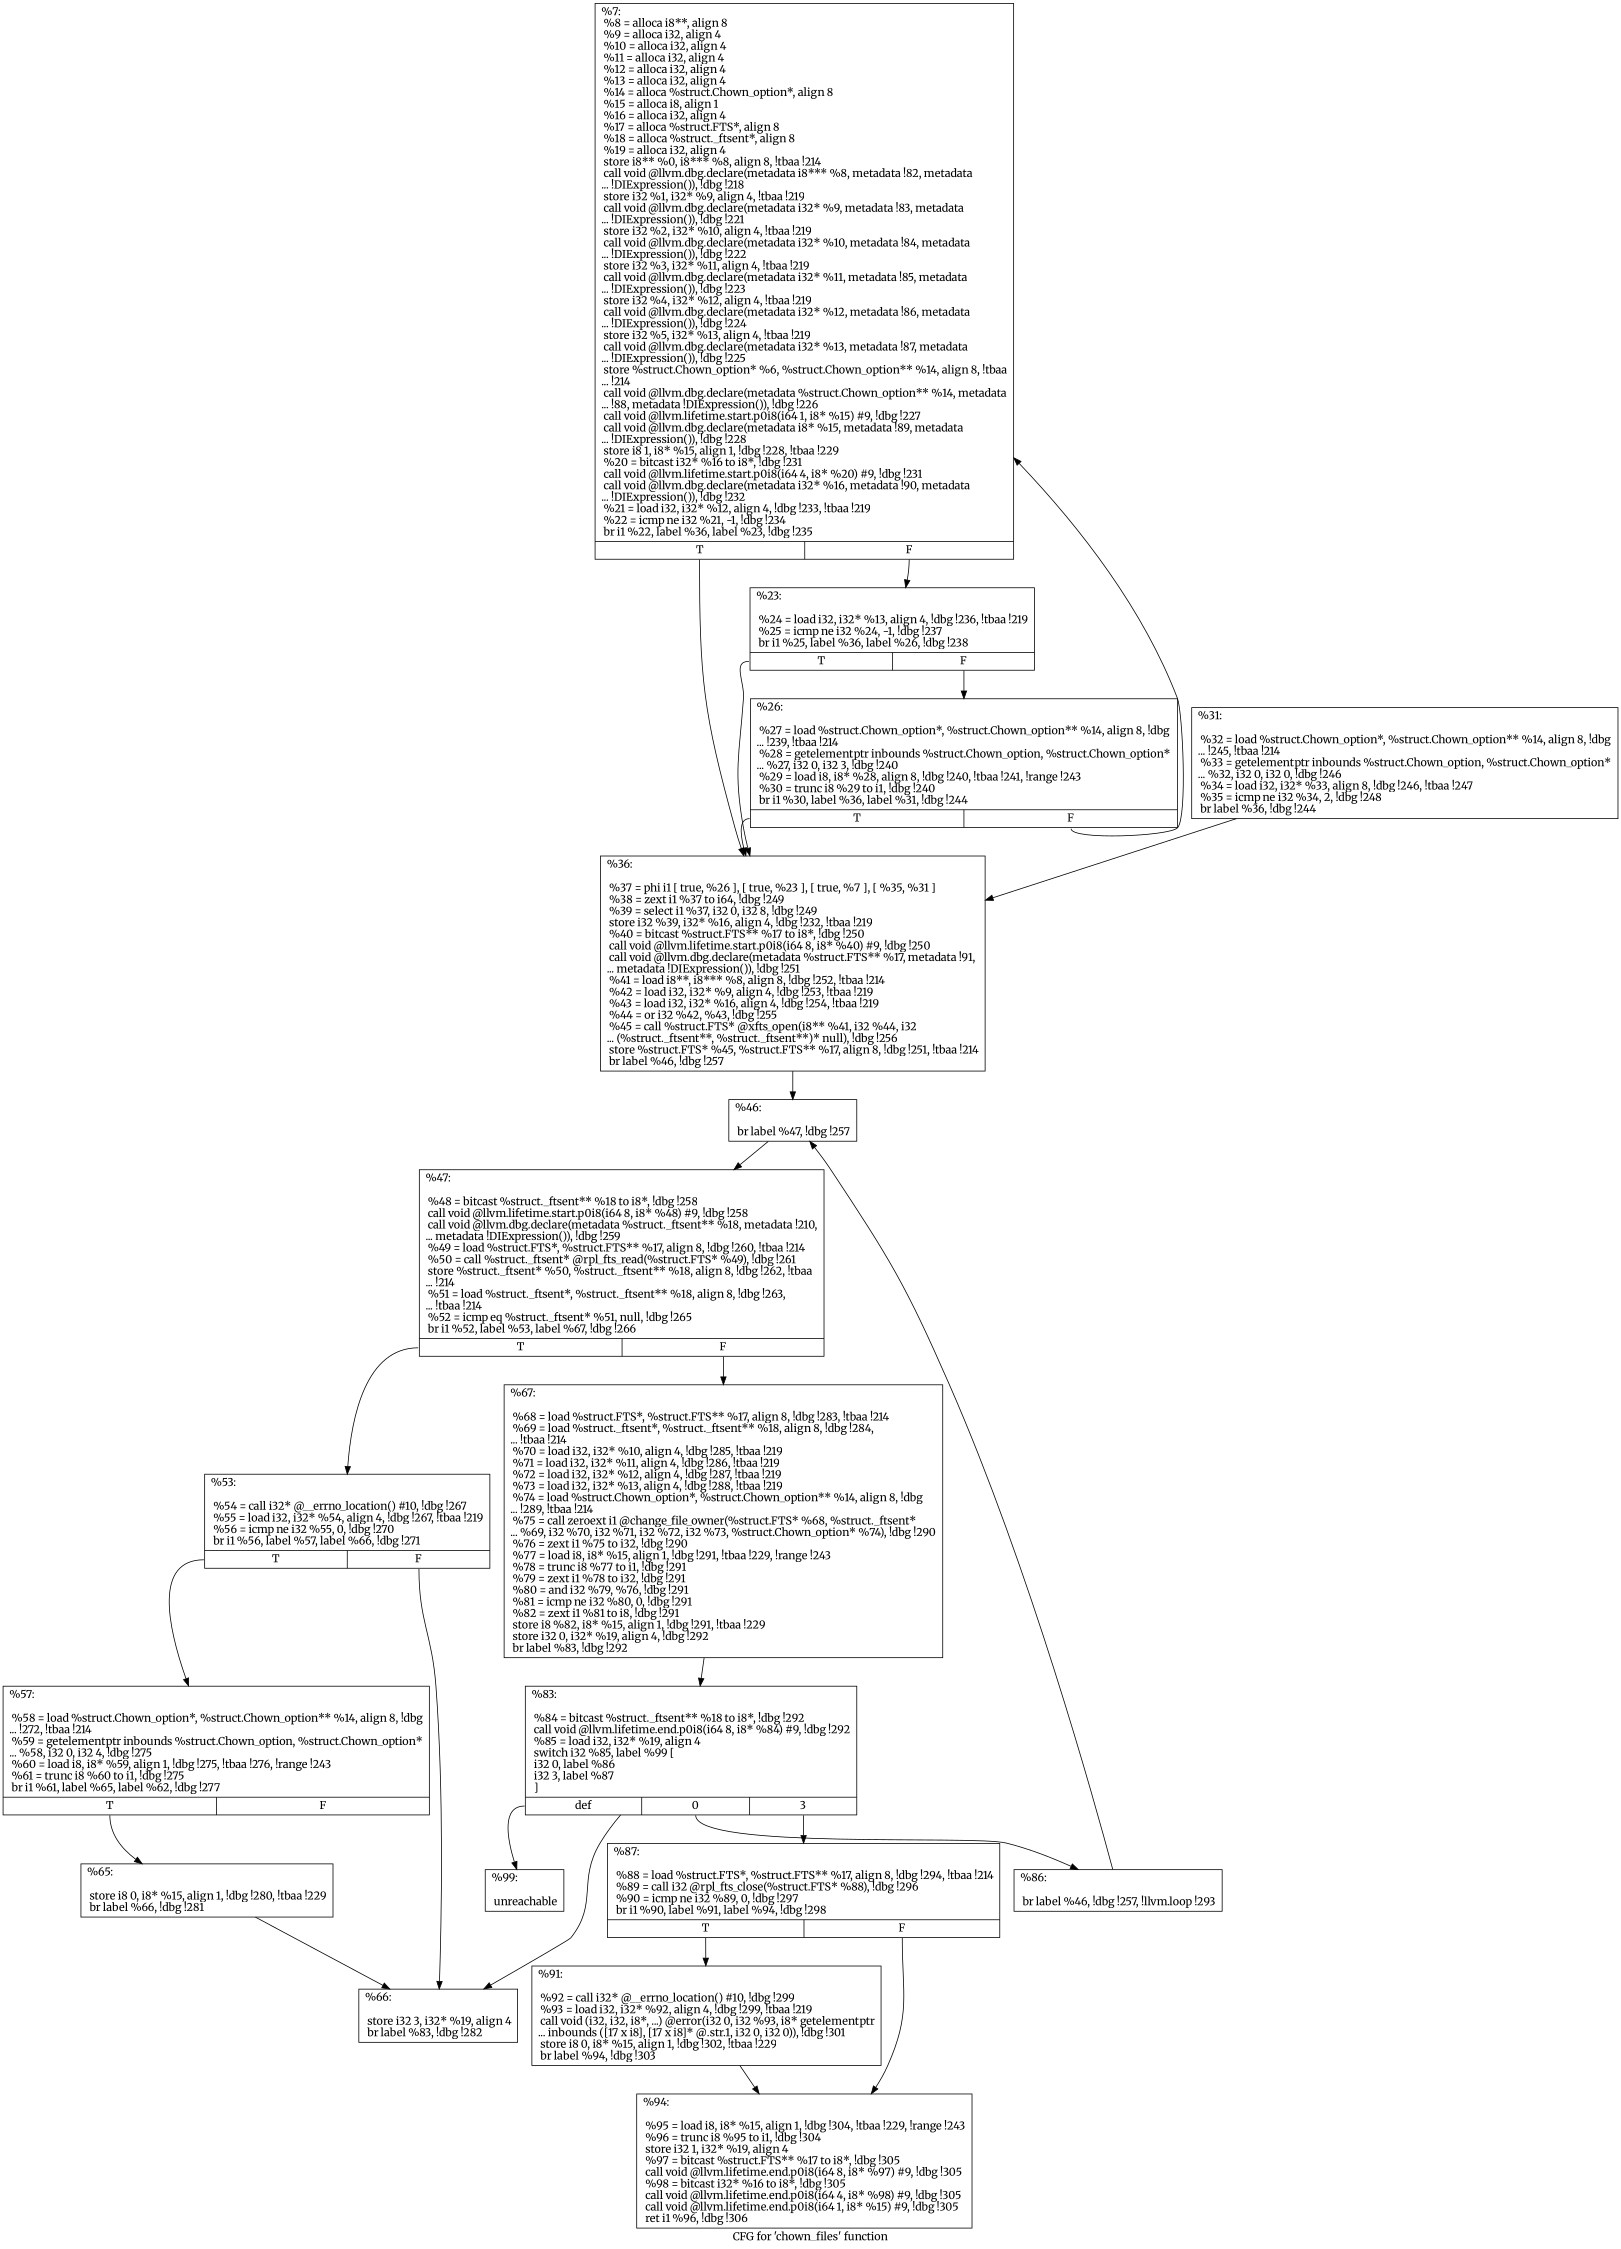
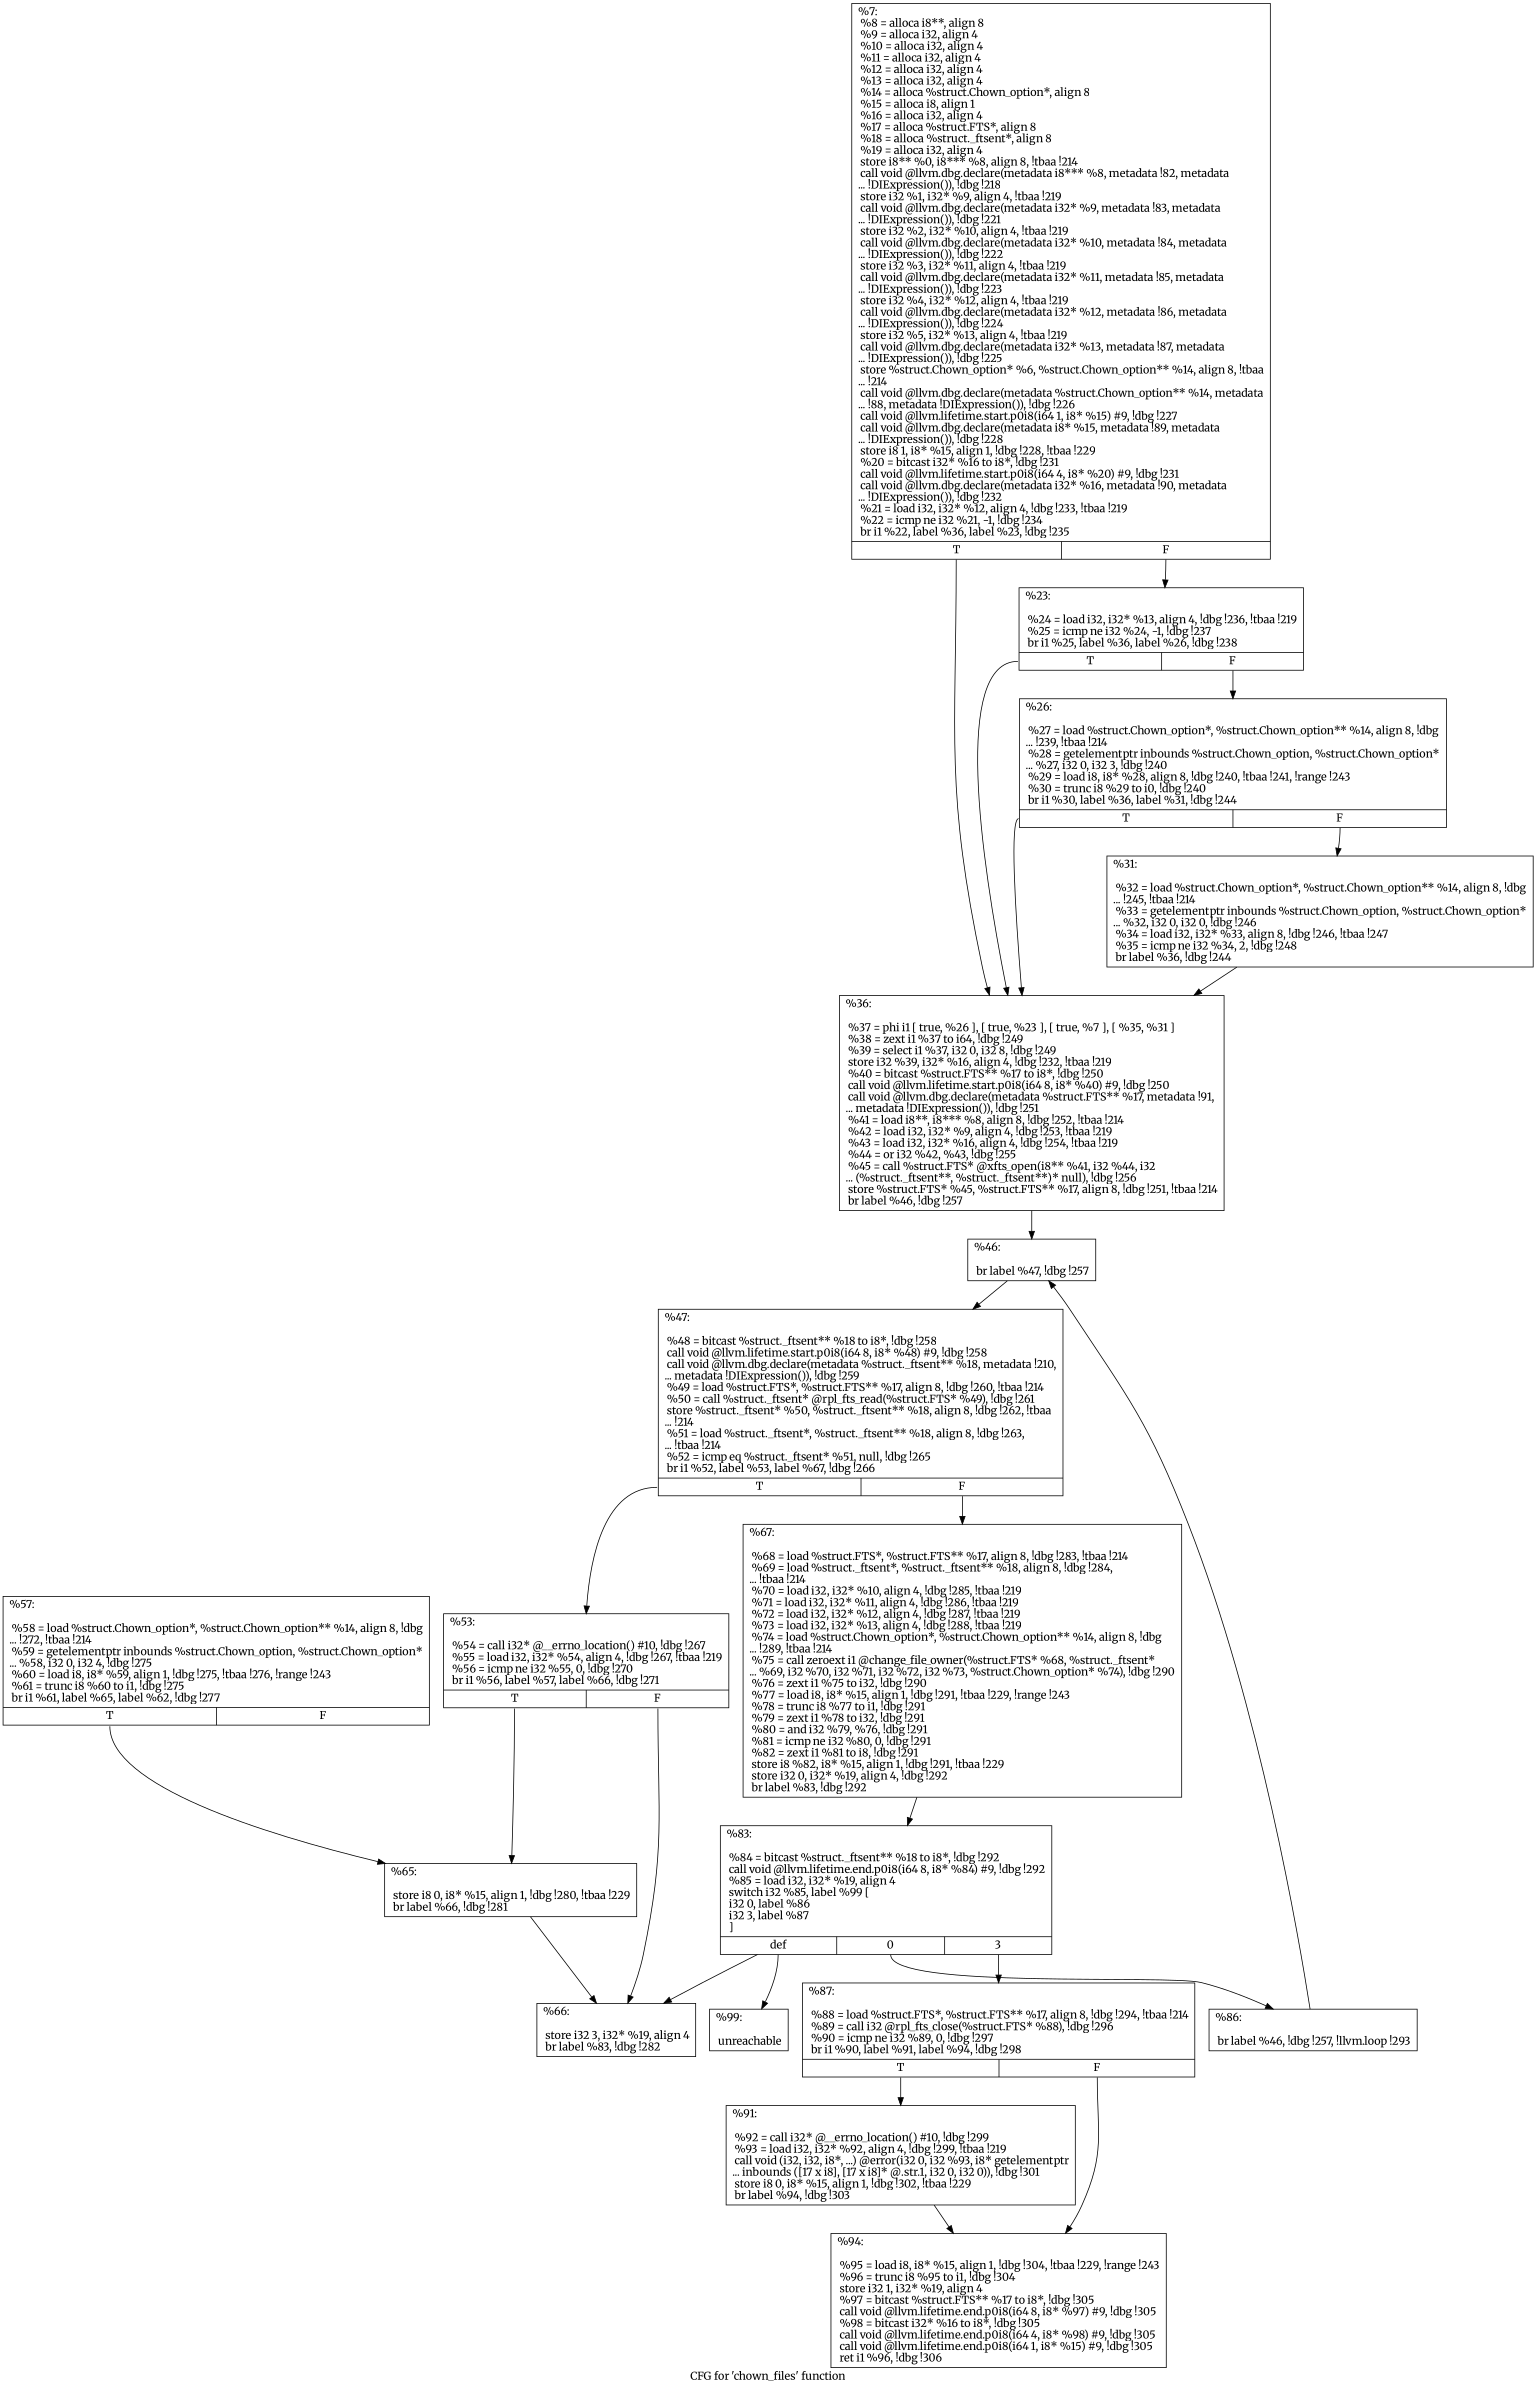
edge "%26:" -> "%7:": now "%26:" -> "%31:"
node "%26:": text "%30 = trunc i8 %29 to i1, !dbg !240" -> "%30 = trunc i8 %29 to i0, !dbg !240"
edge "%53:" -> "%57:": now "%53:" -> "%65:"
